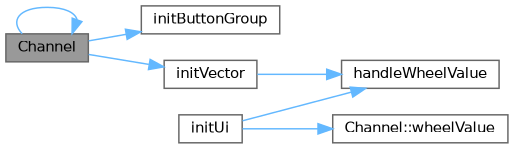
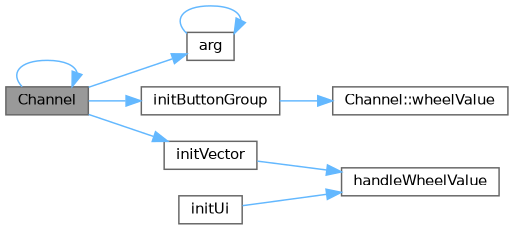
node "arg": added
edge "initUi" -> "Channel::wheelValue": now "initButtonGroup" -> "Channel::wheelValue"
